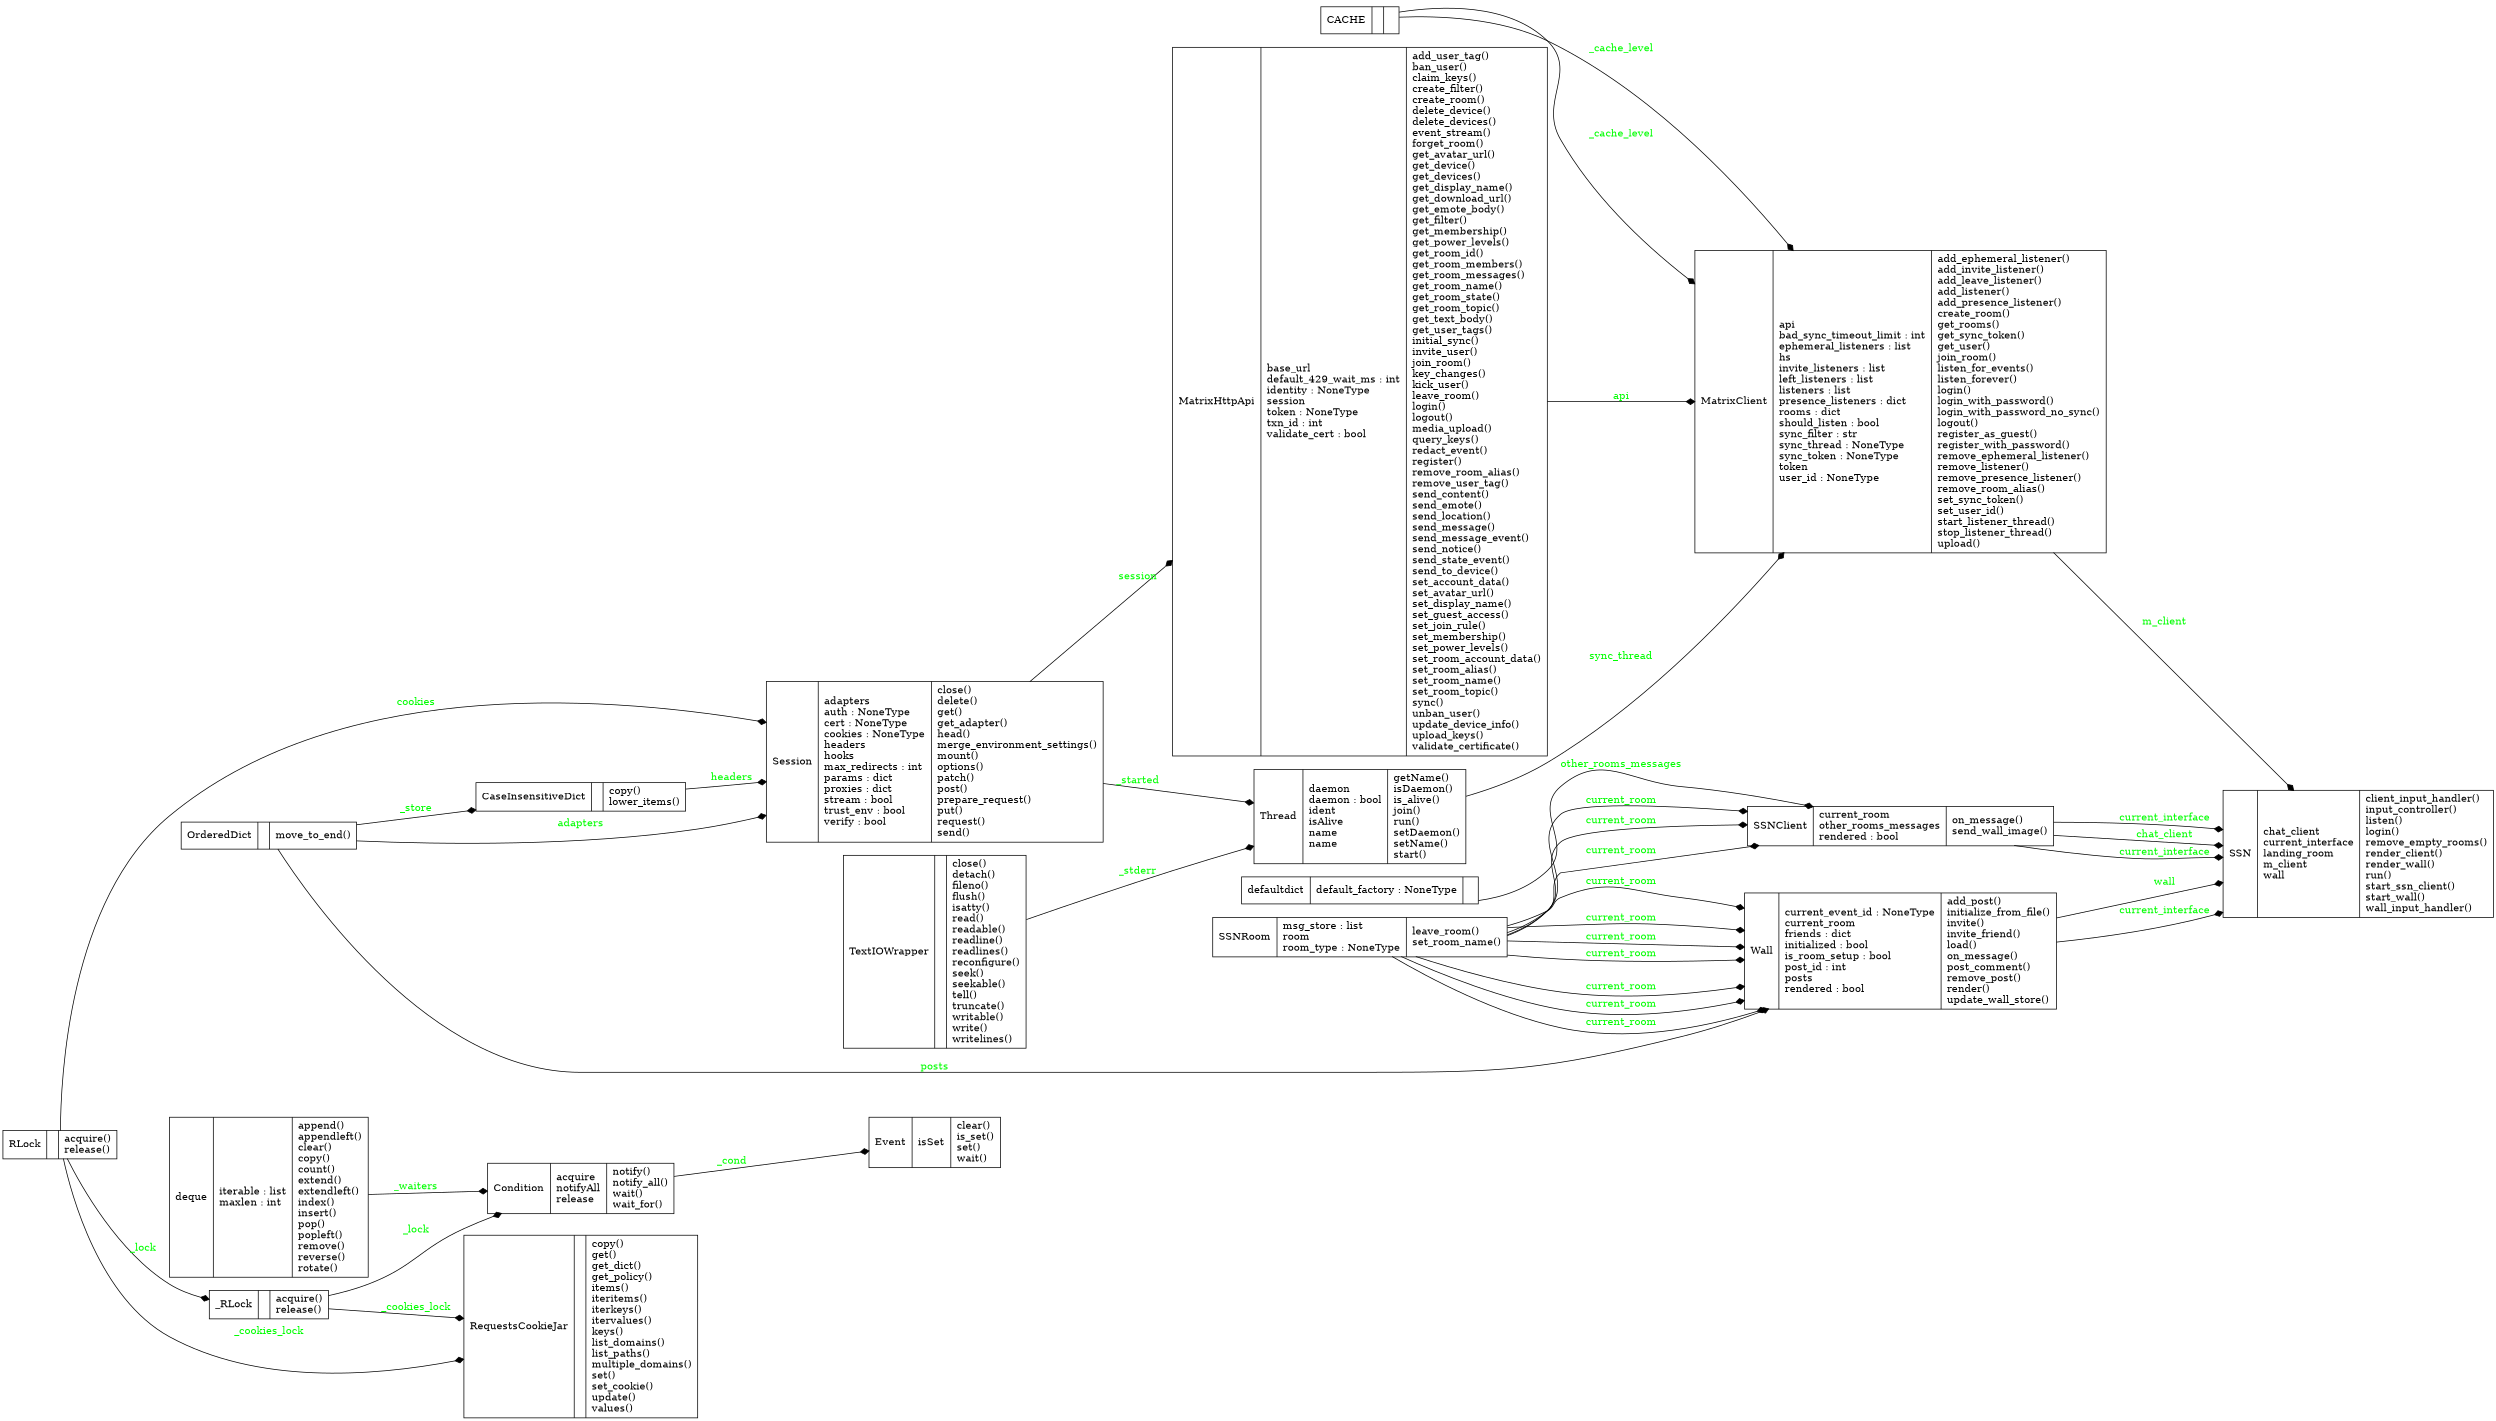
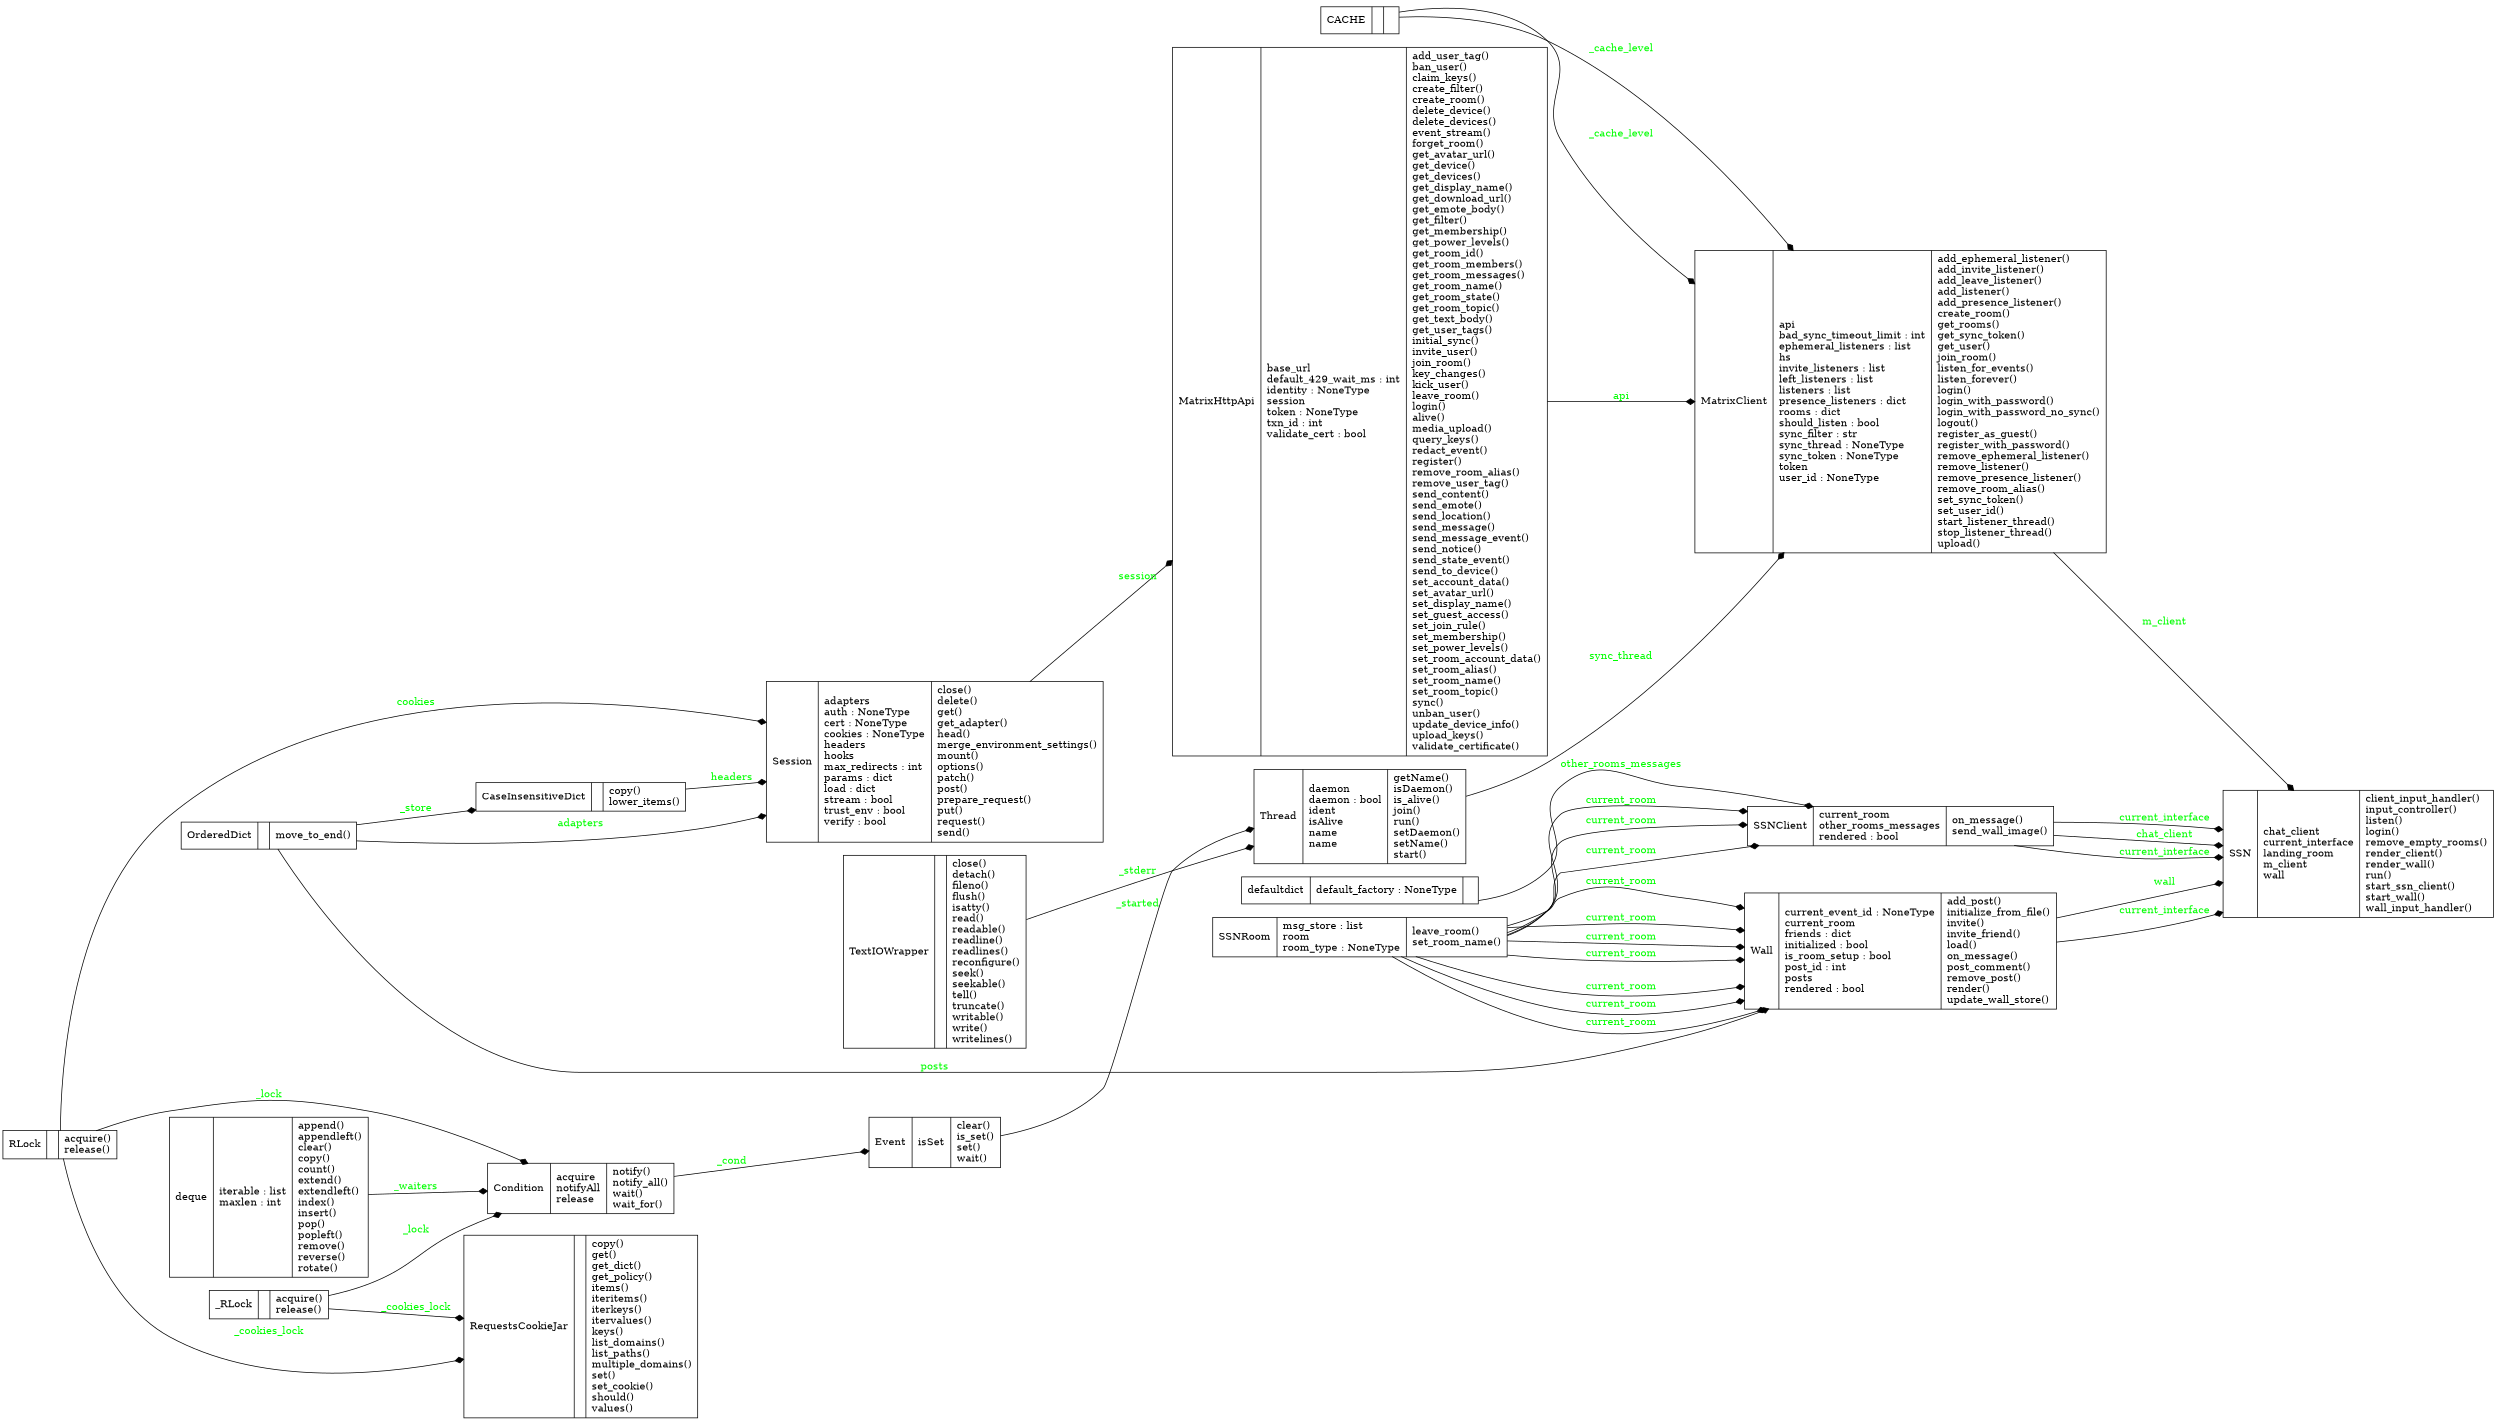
node "MatrixHttpApi": text "logout()" -> "alive()"
node "Session": text "proxies : dict" -> "load : dict"
edge "Session" -> "Thread": now "Event" -> "Thread"
edge "RLock" -> "_RLock": now "RLock" -> "Condition"
node "RequestsCookieJar": text "update()" -> "should()"
